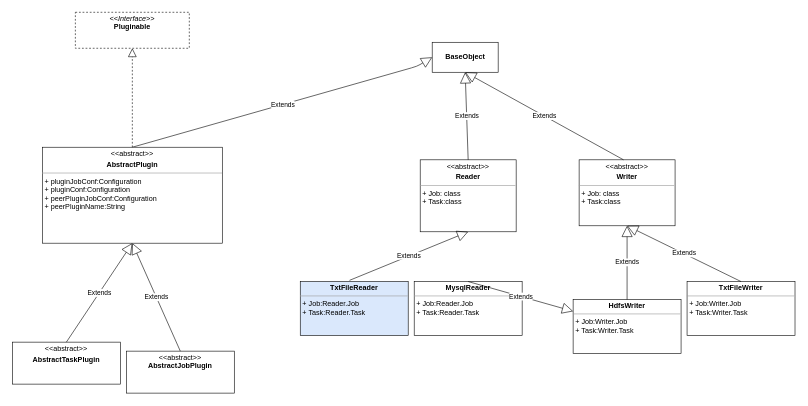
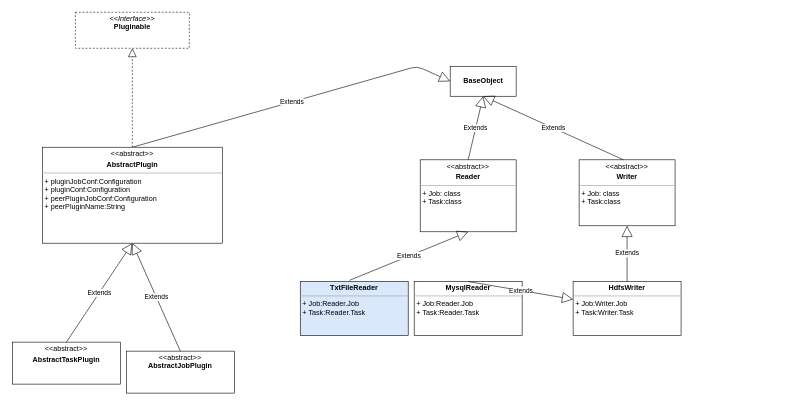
node "BaseObject": moved (465, 57) -> (483, 81)
edge "TxtFileWriter + Job:Writer.Job + Task:Writer.Task" -> "<<abstract>> Writer + Job: class + Task:class": removed, label "Extends"
node "TxtFileWriter + Job:Writer.Job + Task:Writer.Task": removed
node "HdfsWriter + Job:Writer.Job + Task:Writer.Task": moved (627, 327) -> (627, 309)
